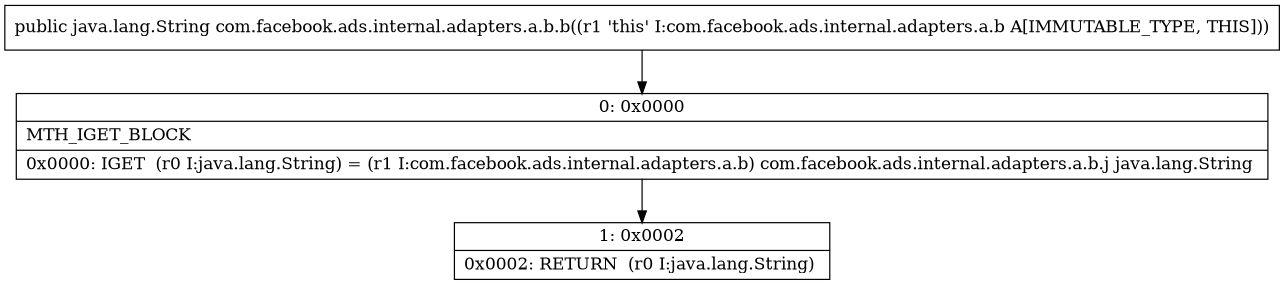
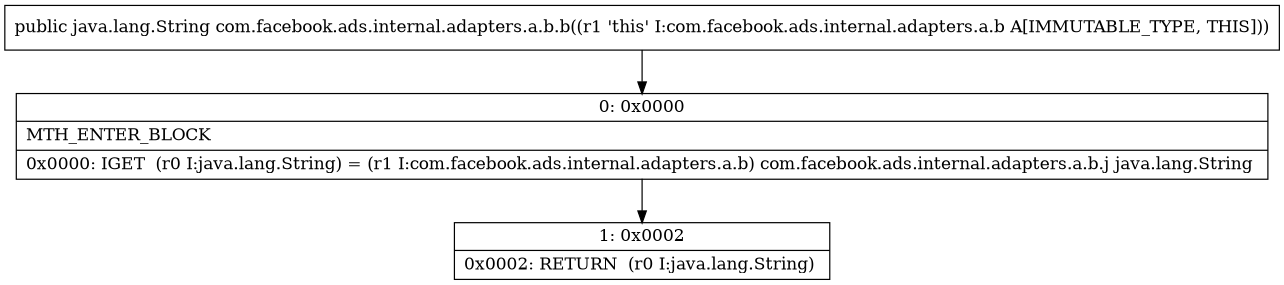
node "0: 0x0000": text "MTH_IGET_BLOCK" -> "MTH_ENTER_BLOCK"
